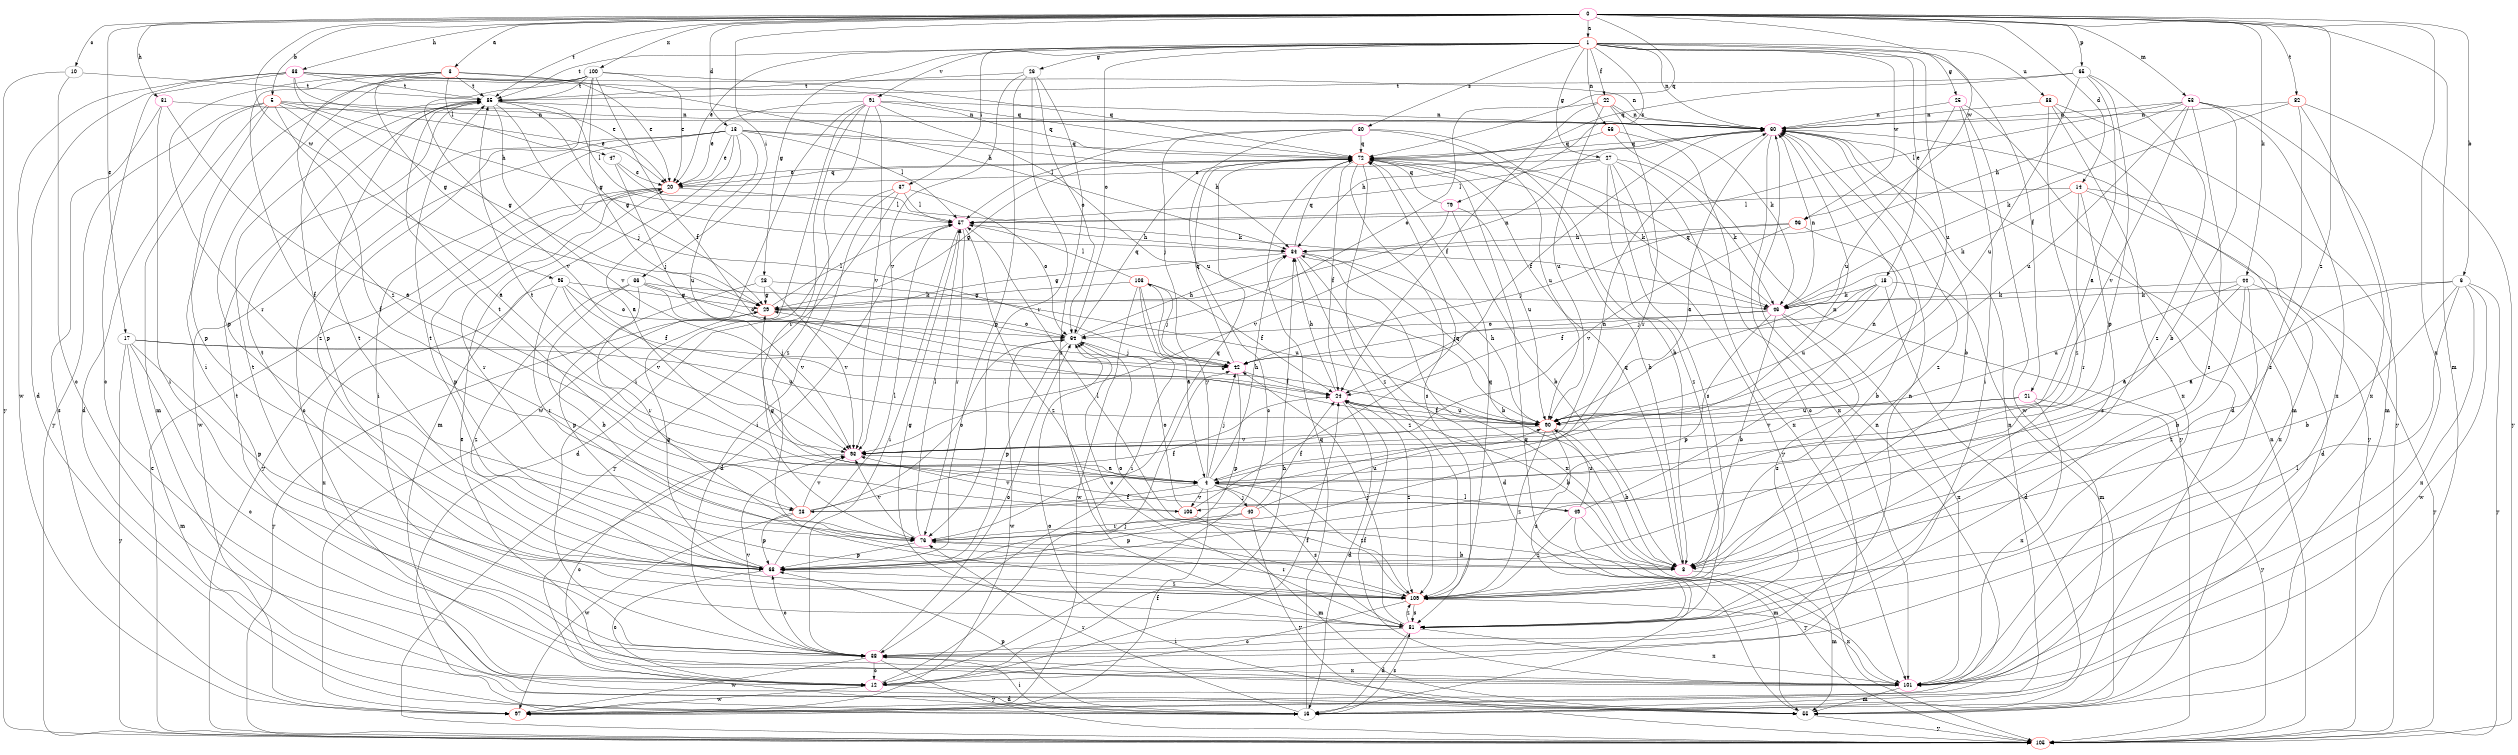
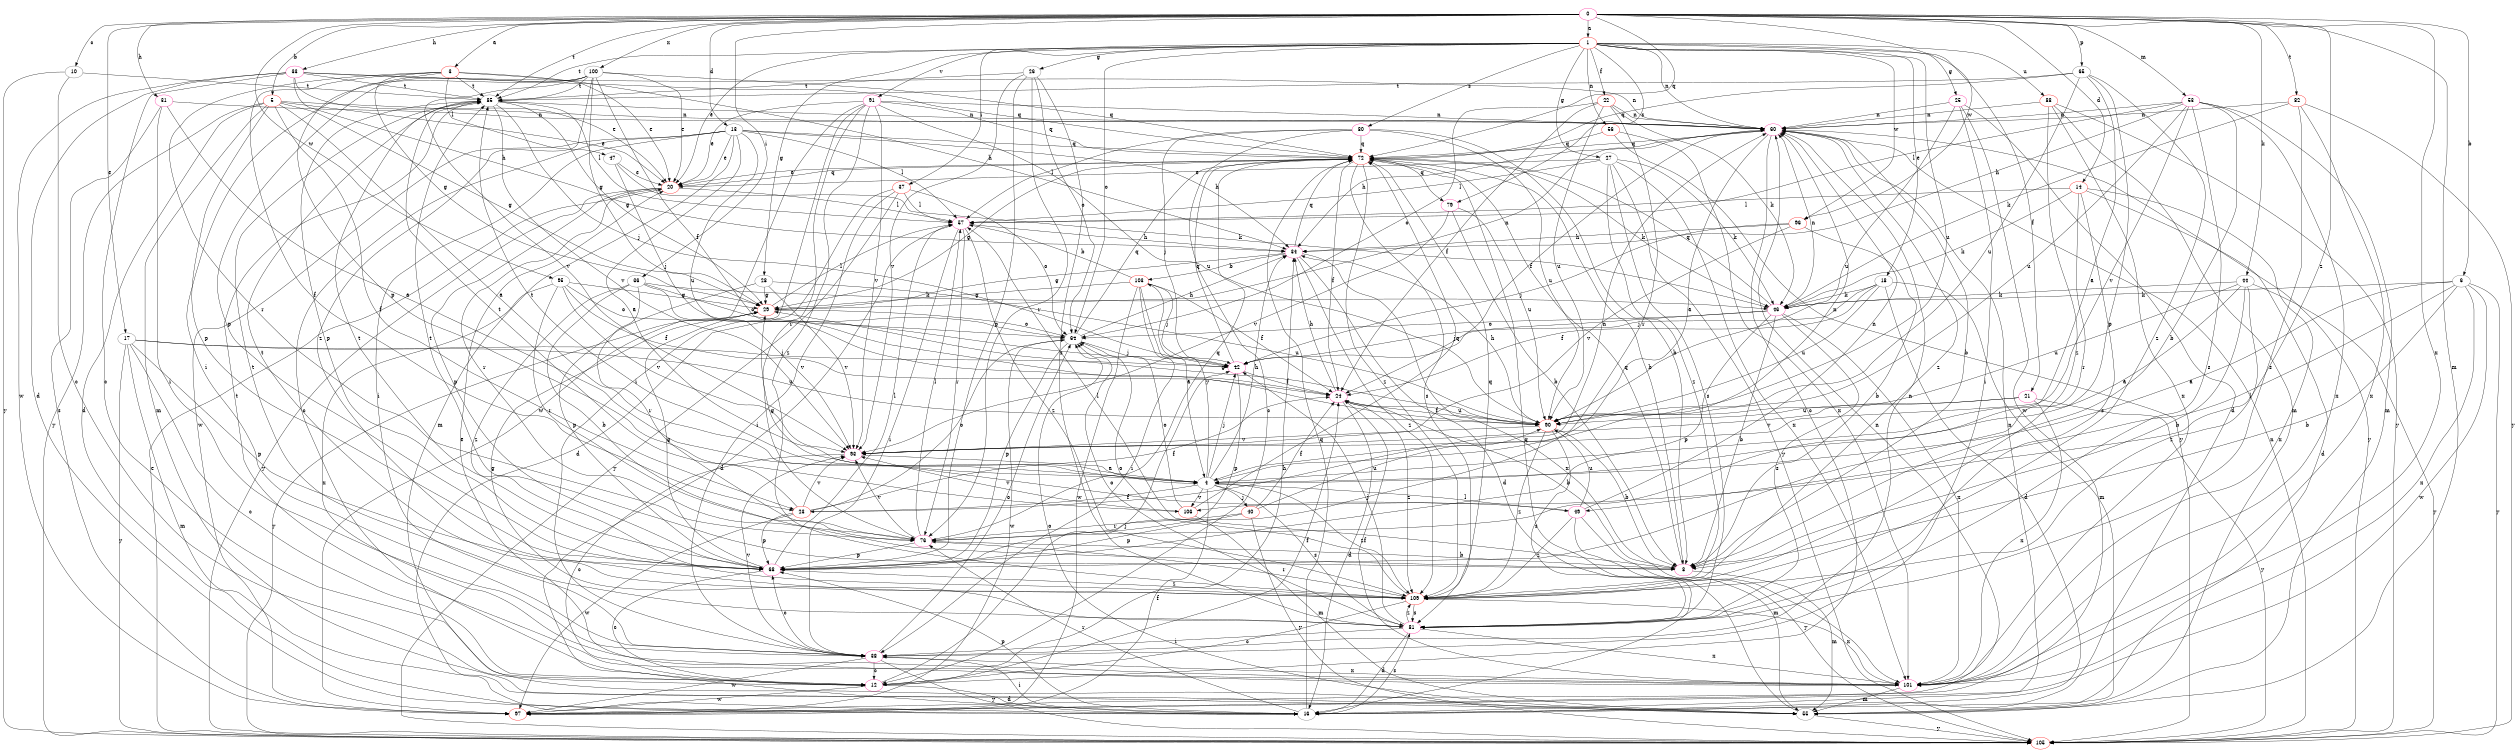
edge "79" -> "72": reversed
edge "103" -> "57": label "l" -> "b"
edge "3" -> "106": label "z" -> "p"
edge "34" -> "8": now "34" -> "103"
edge "81" -> "57": now "81" -> "29"
edge "6" -> "38": now "6" -> "49"
